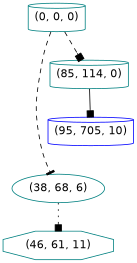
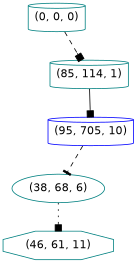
node "(85, 114, 0)": label "(85, 114, 0)" -> "(85, 114, 1)"
edge "(0, 0, 0)" -> "(38, 68, 6)": now "(95, 705, 10)" -> "(38, 68, 6)"
